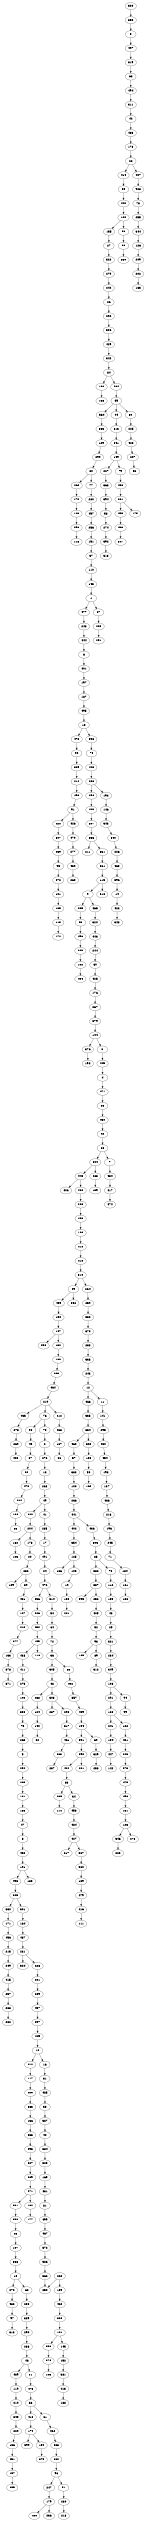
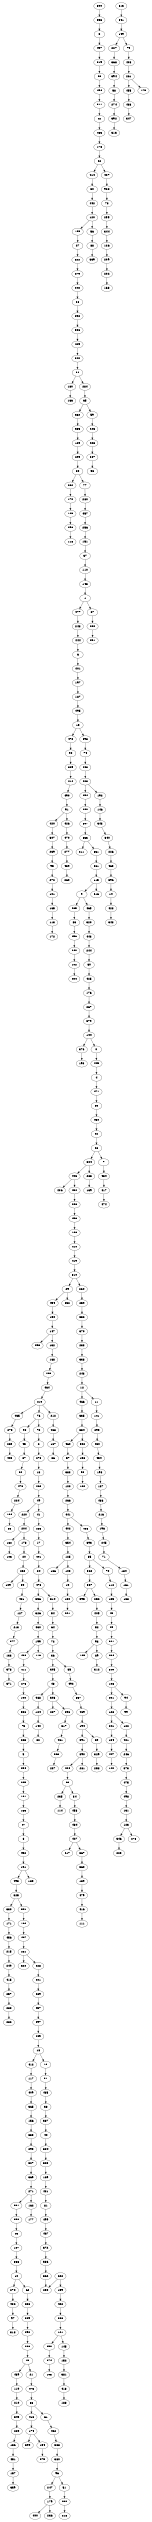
node "44": removed
